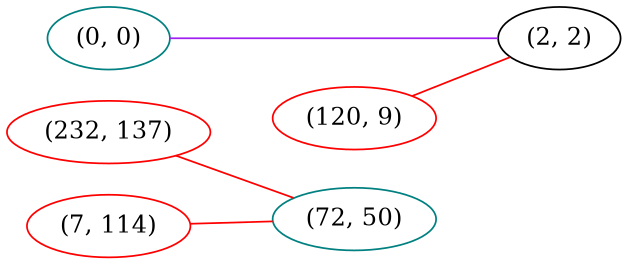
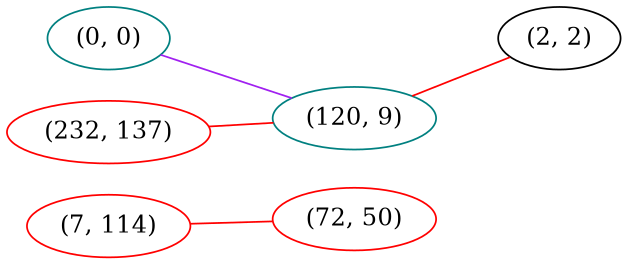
edge "(0, 0)" -- "(2, 2)": now "(0, 0)" -- "(120, 9)"
node "(120, 9)": color red -> teal
edge "(232, 137)" -- "(72, 50)": now "(232, 137)" -- "(120, 9)"
node "(72, 50)": color teal -> red
